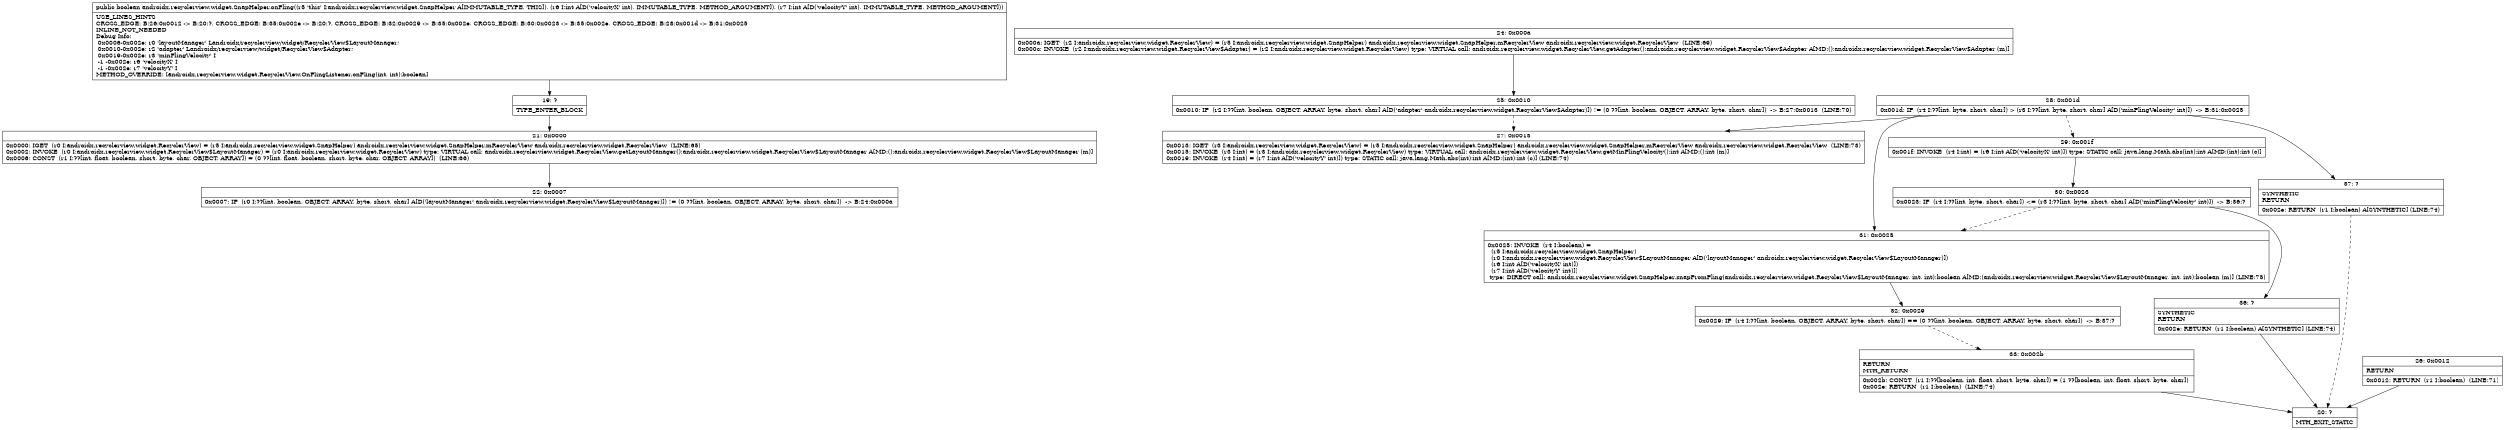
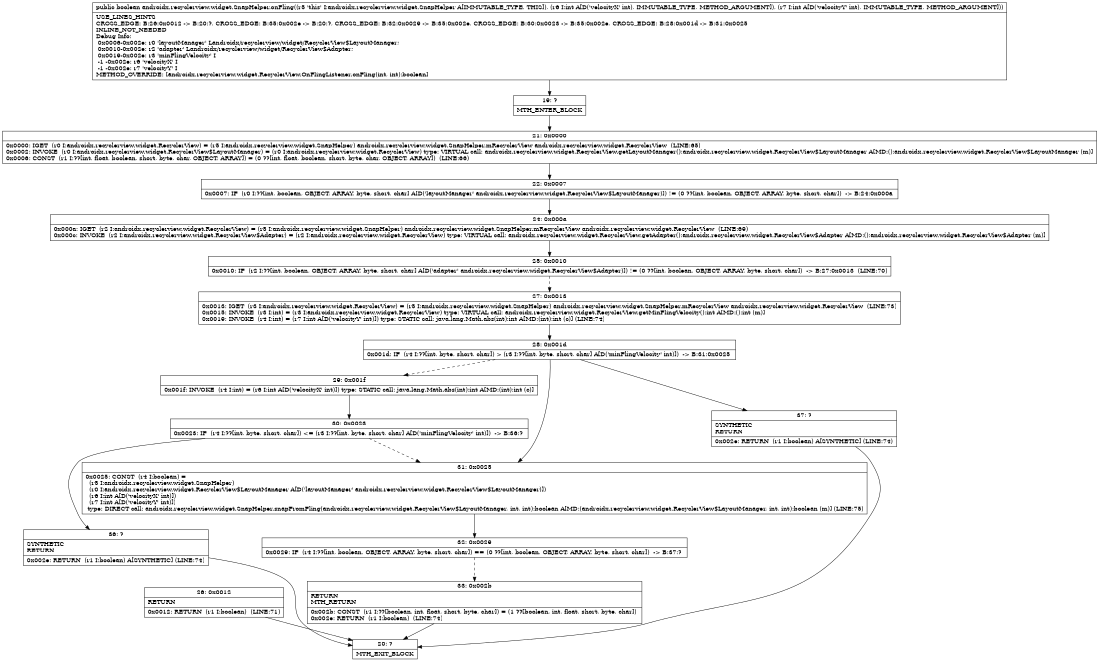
node "19: ?": text "TYPE_ENTER_BLOCK" -> "MTH_ENTER_BLOCK"
edge "28: 0x001d" -> "27: 0x0013": reversed
edge "22: 0x0007" -> "24: 0x000a": added
node "31: 0x0025": text "0x0025: INVOKE  (r4 I:boolean) =" -> "0x0025: CONST  (r4 I:boolean) ="
edge "37: ?" -> "20: ?": style dashed -> solid
node "20: ?": text "MTH_EXIT_STATIC" -> "MTH_EXIT_BLOCK"
